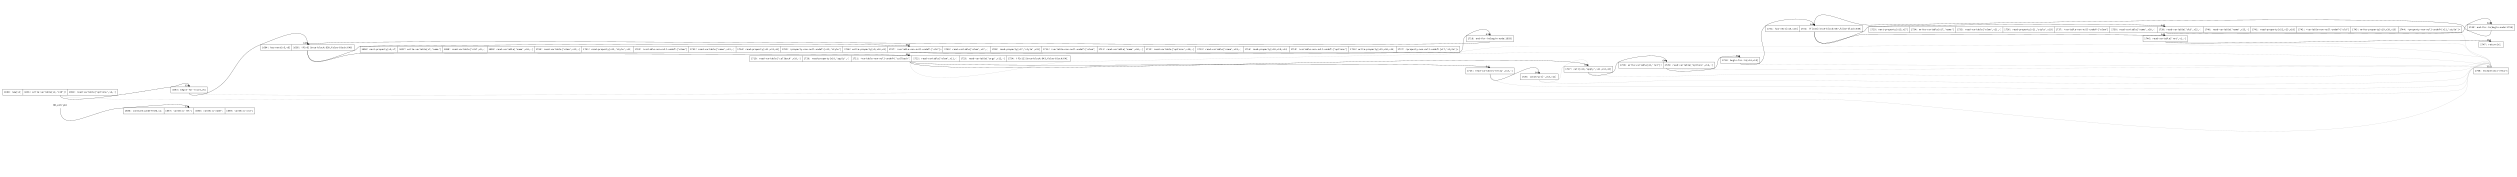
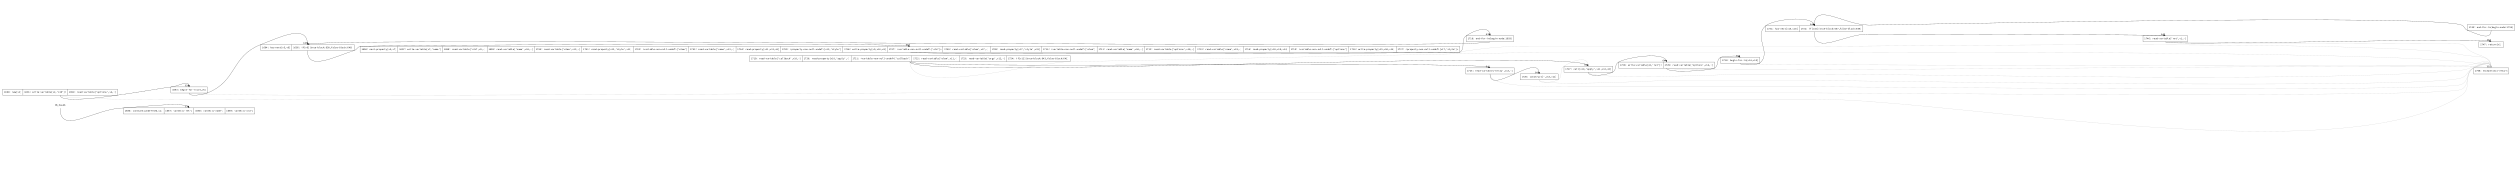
node "1733: next-property[v15,v17]": removed
edge "1694: has-next[v5,v6]" -> "1719: read-variable['callback',v10,-]": removed
node "BB_entry46": label "BB_entry46" -> "BB_has46"
